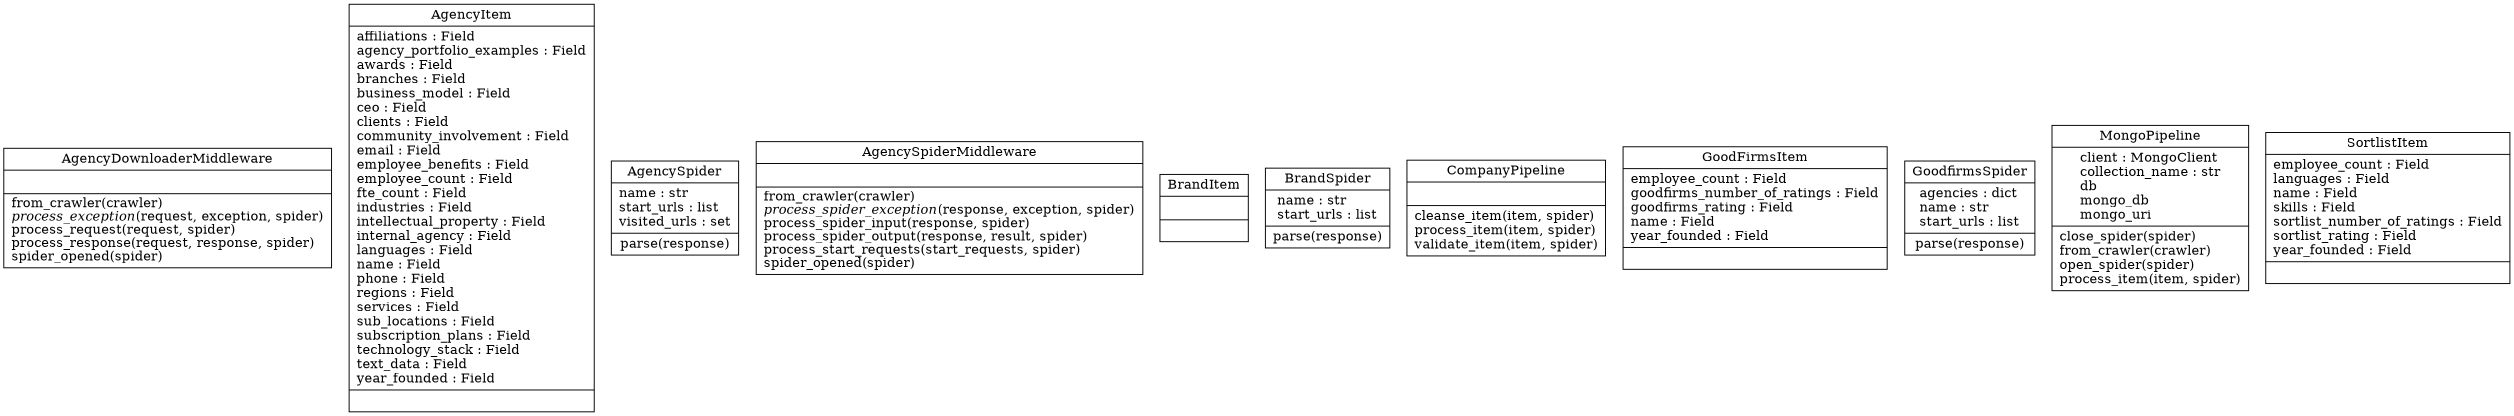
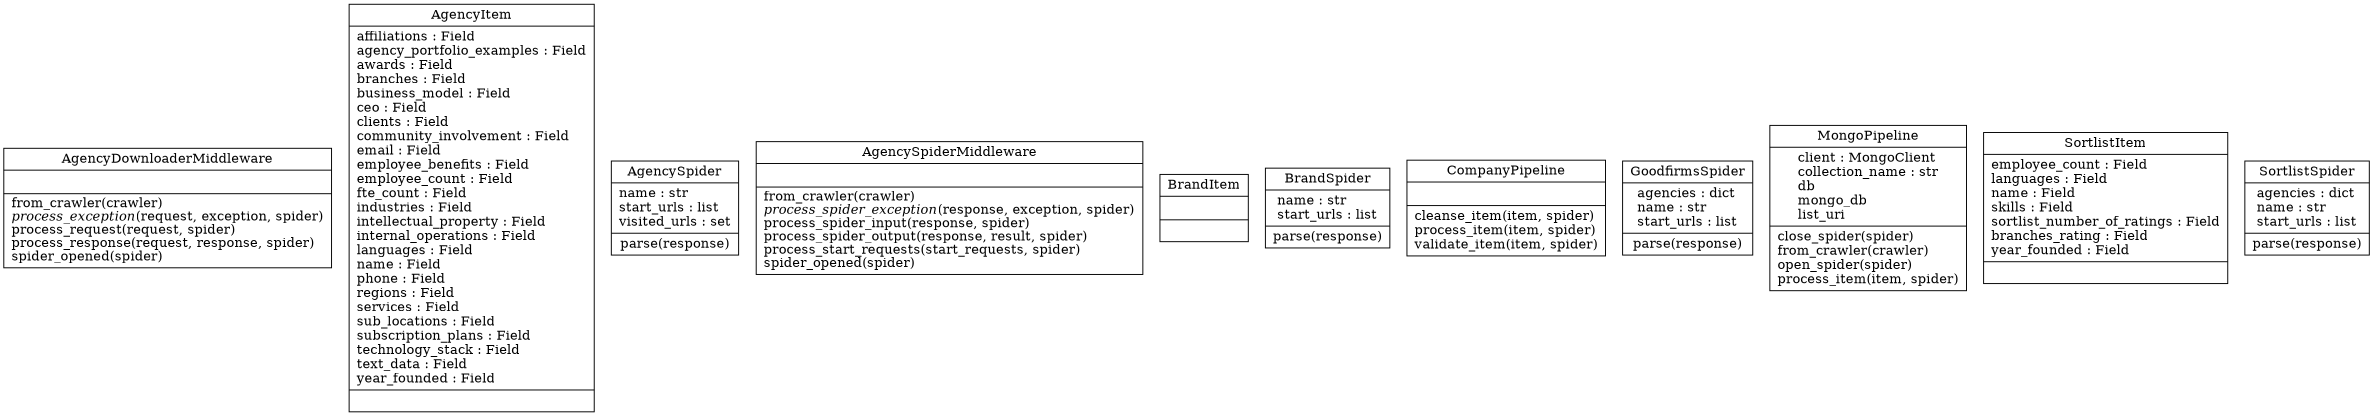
node "GoodFirmsItem": removed
node "SortlistSpider": added
node "MongoPipeline": text "mongo_uri" -> "list_uri"
node "AgencyItem": text "internal_agency : Field" -> "internal_operations : Field"
node "SortlistItem": text "sortlist_rating : Field" -> "branches_rating : Field"
